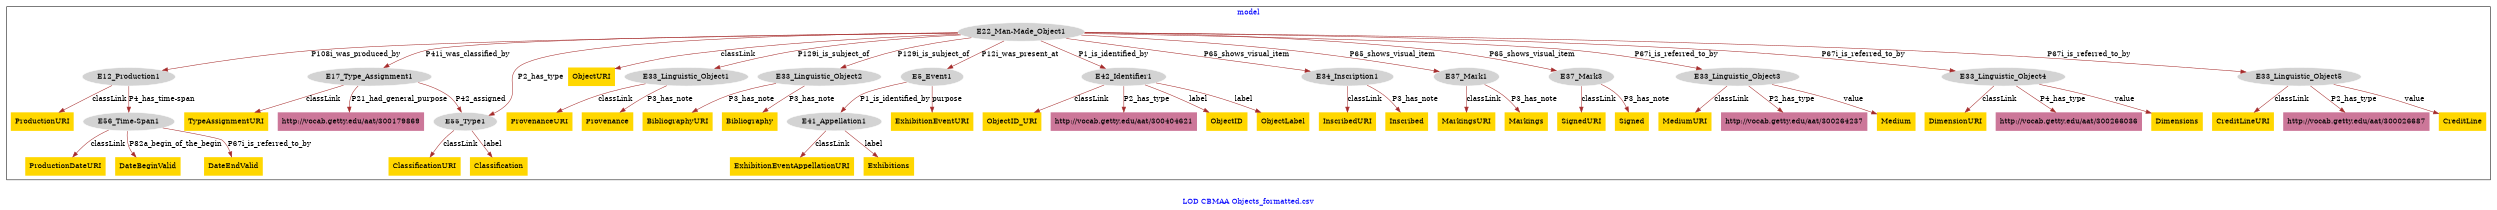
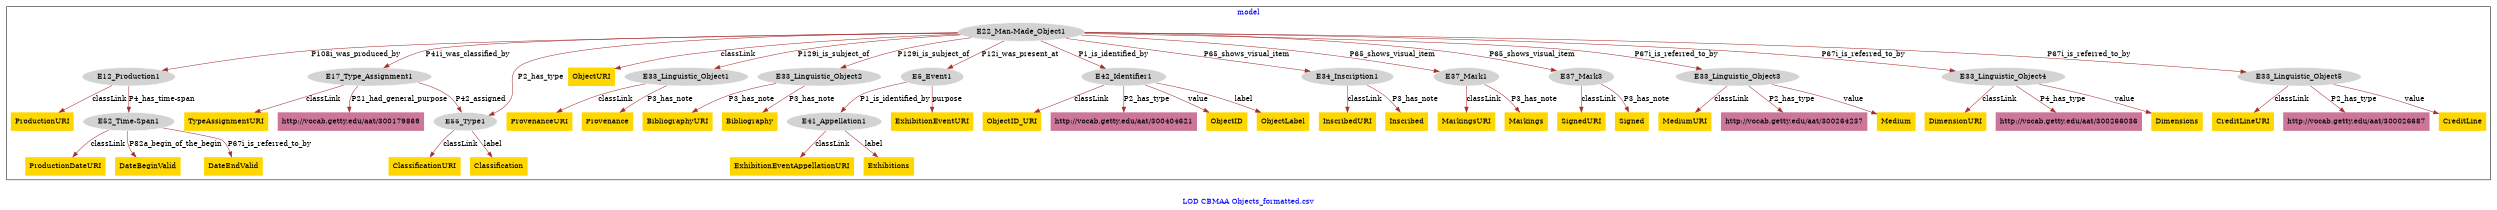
edge "E42_Identifier1" -> "ObjectID": label "label" -> "value"
node "E56_Time-Span1": label "E56_Time-Span1" -> "E52_Time-Span1"
